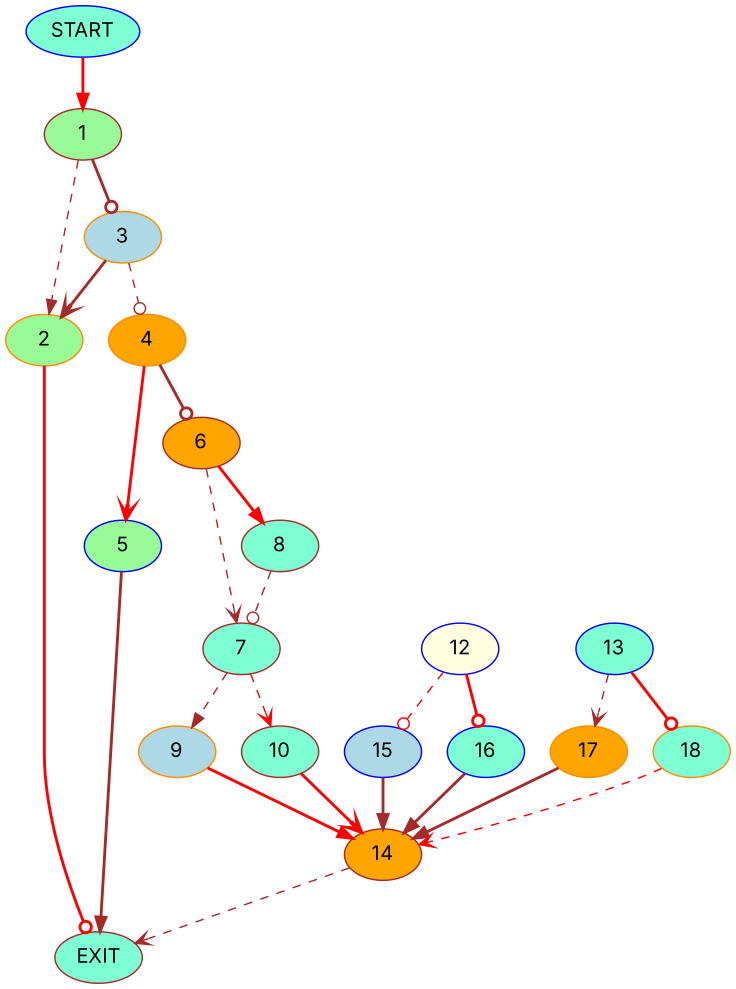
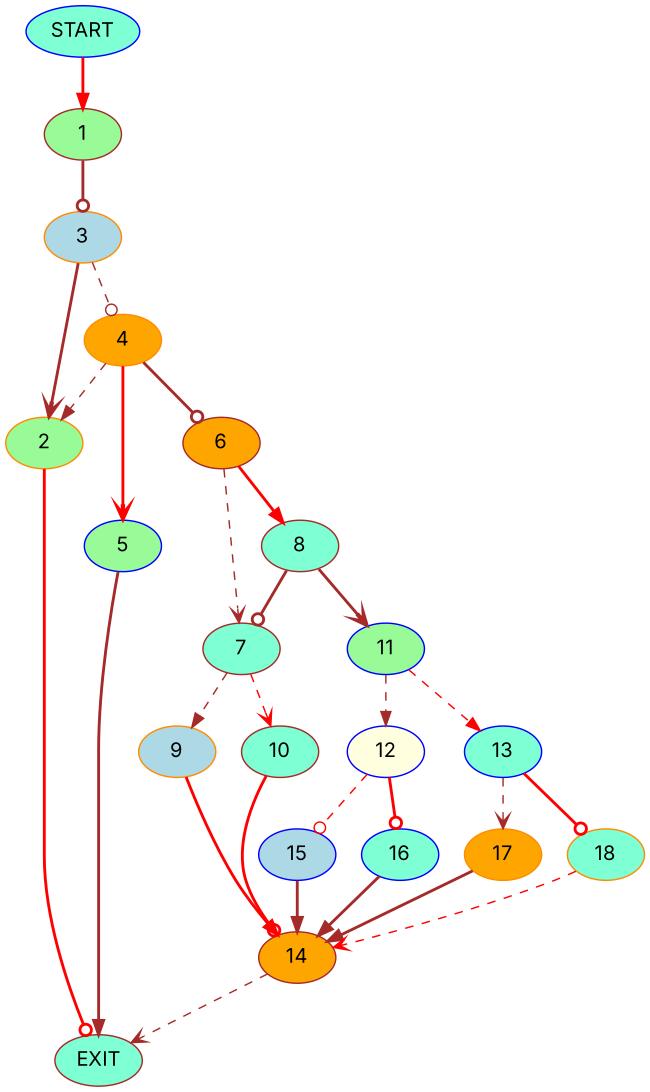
edge "1" -> "2": now "4" -> "2"
edge "8" -> "7": style dashed -> bold
node "11": added
edge "10" -> "14": arrowhead vee -> odot
